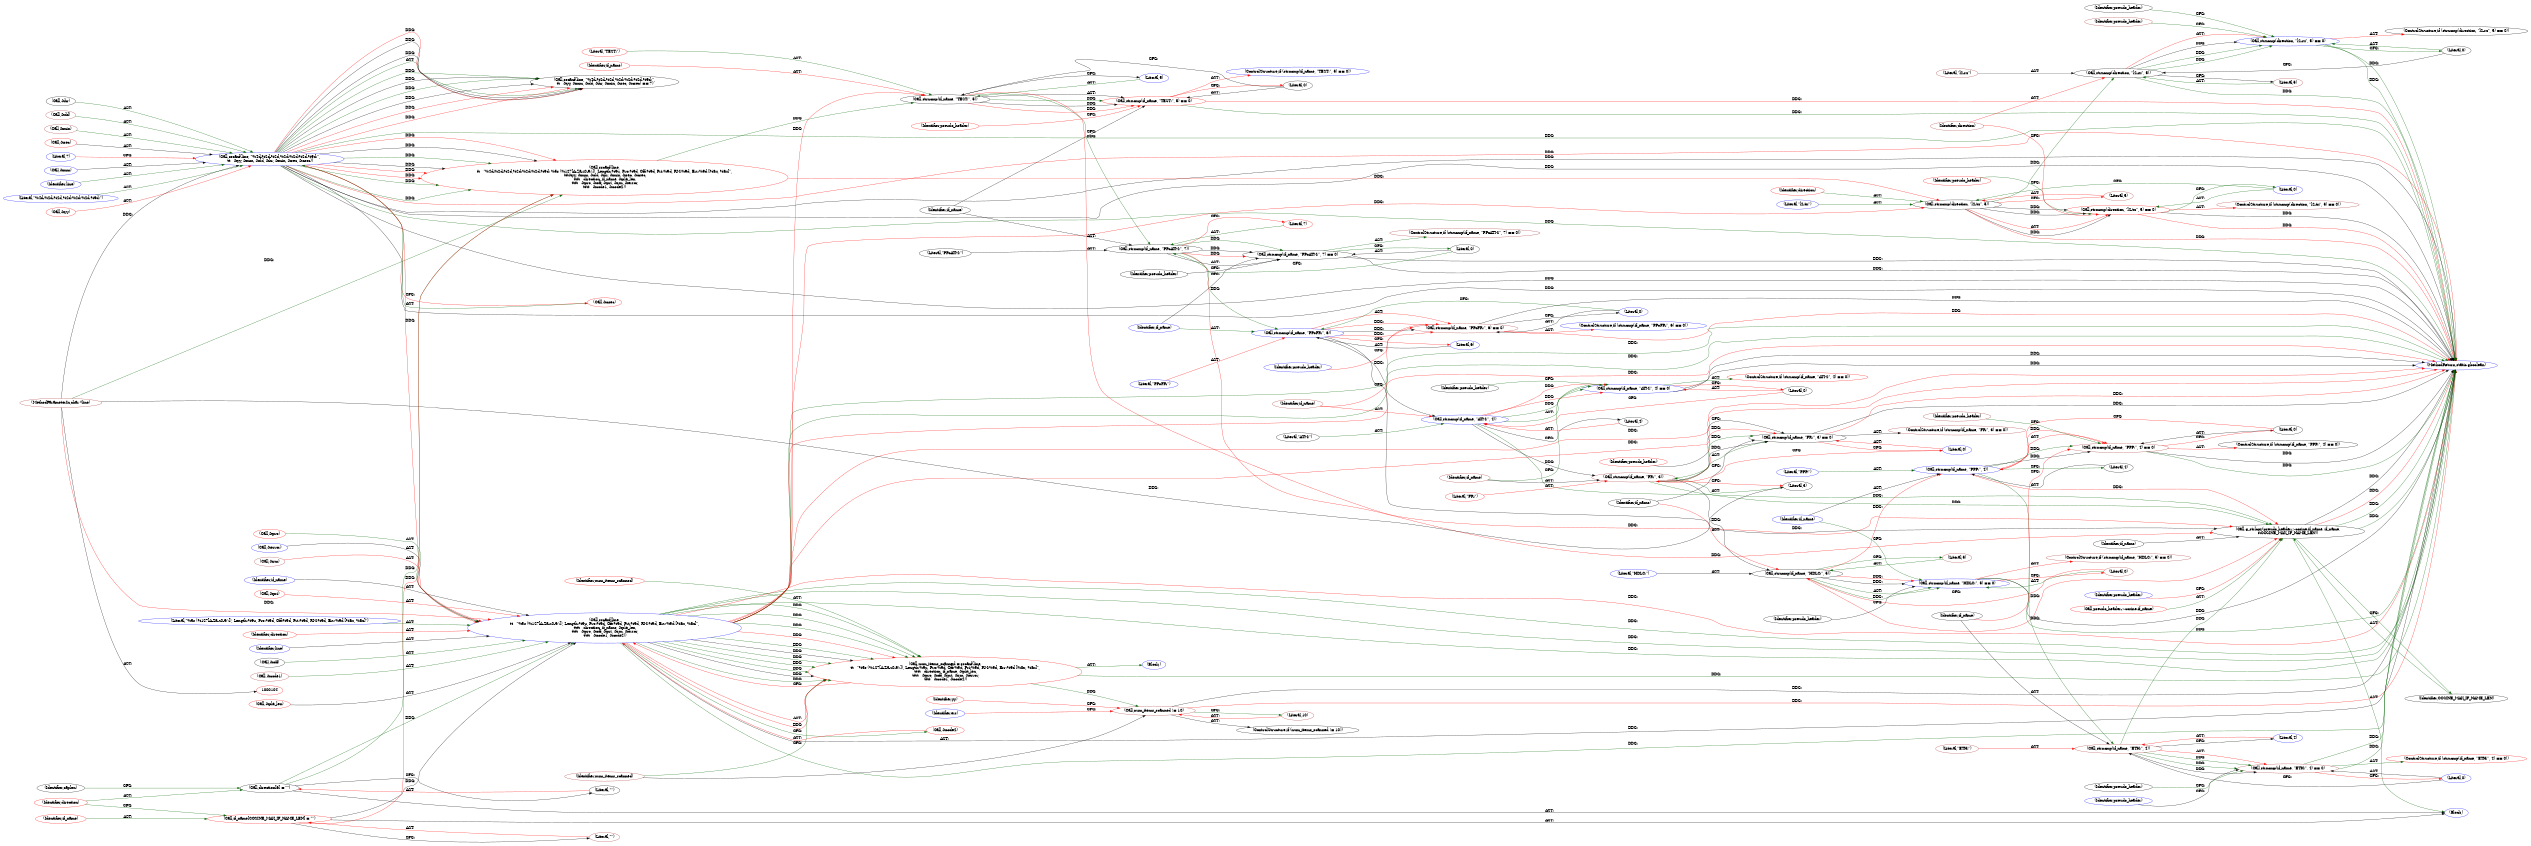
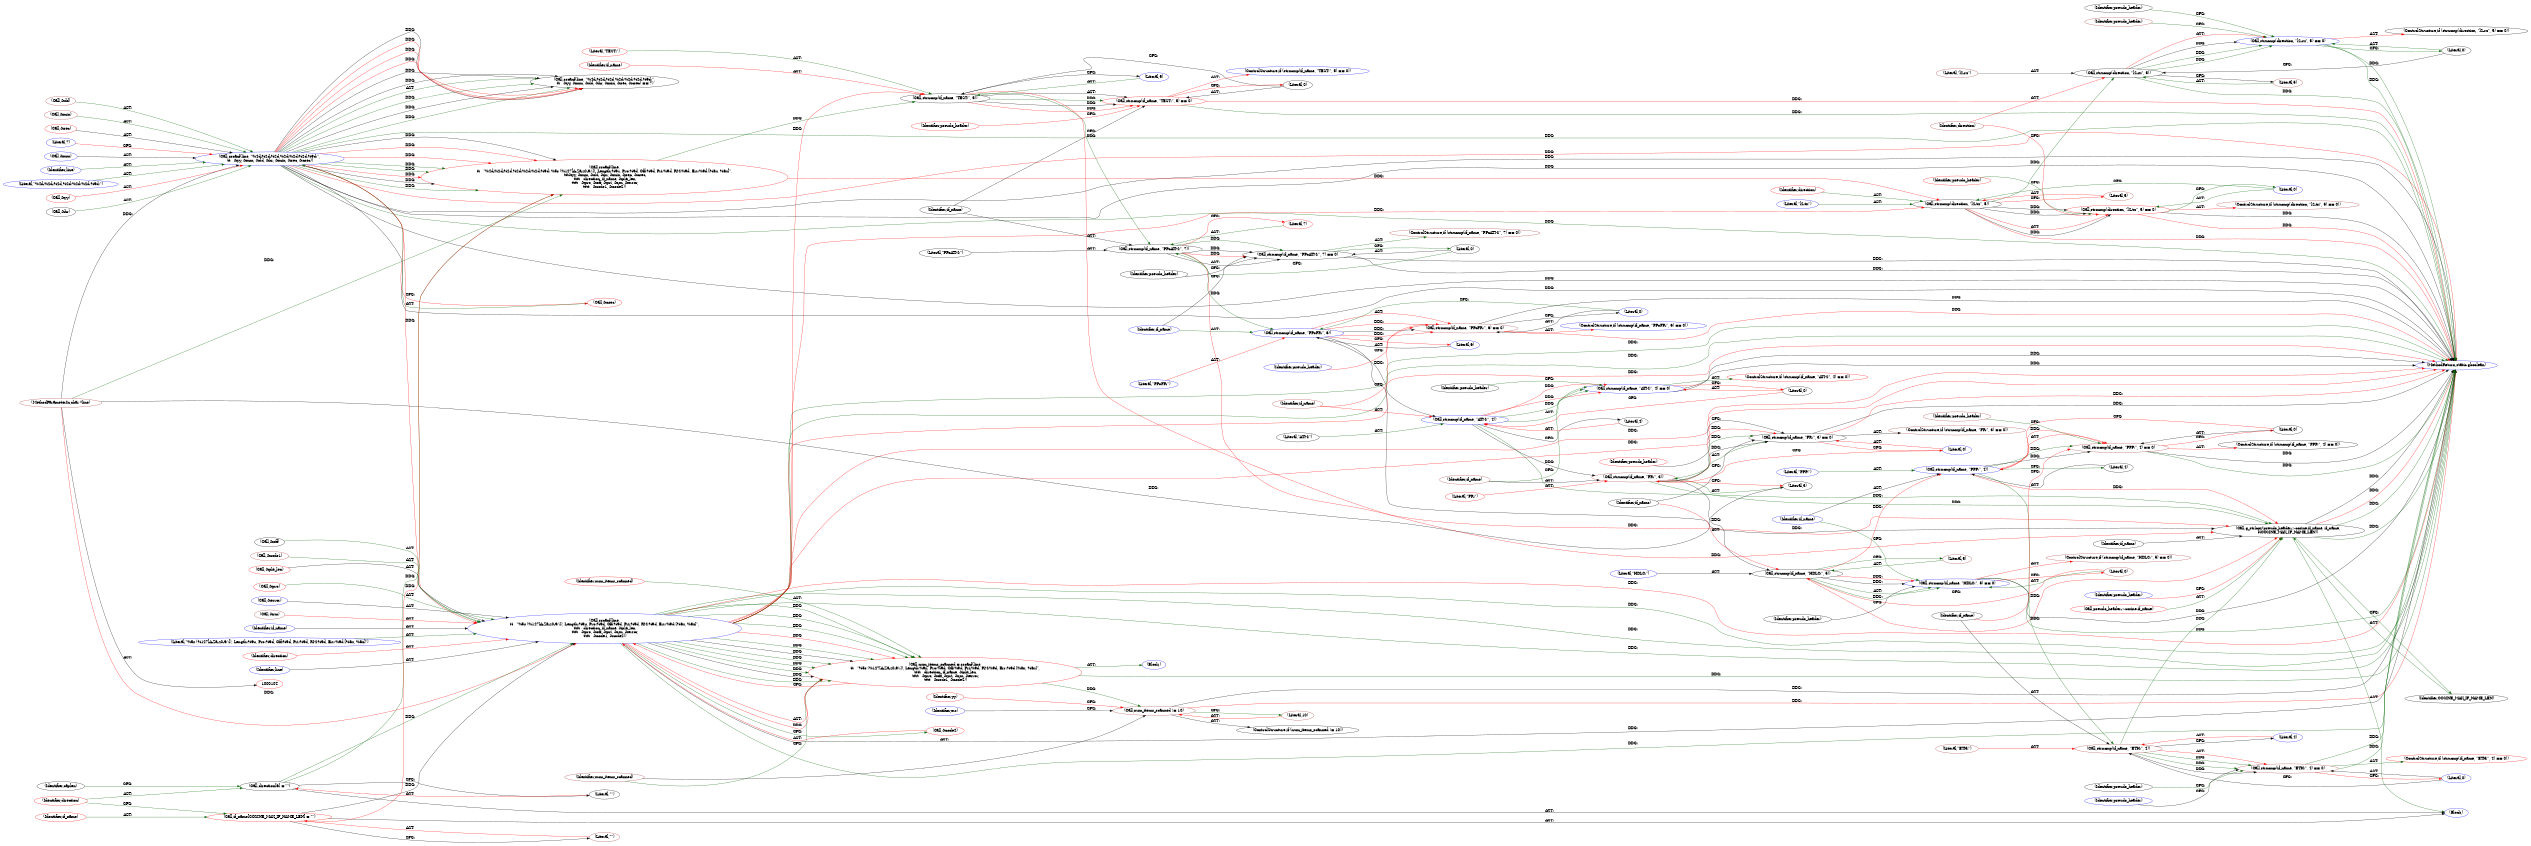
node "(Call,&pri)": removed
edge "(Identifier,err)" -> "(Call,num_items_scanned != 10)": color red -> black
